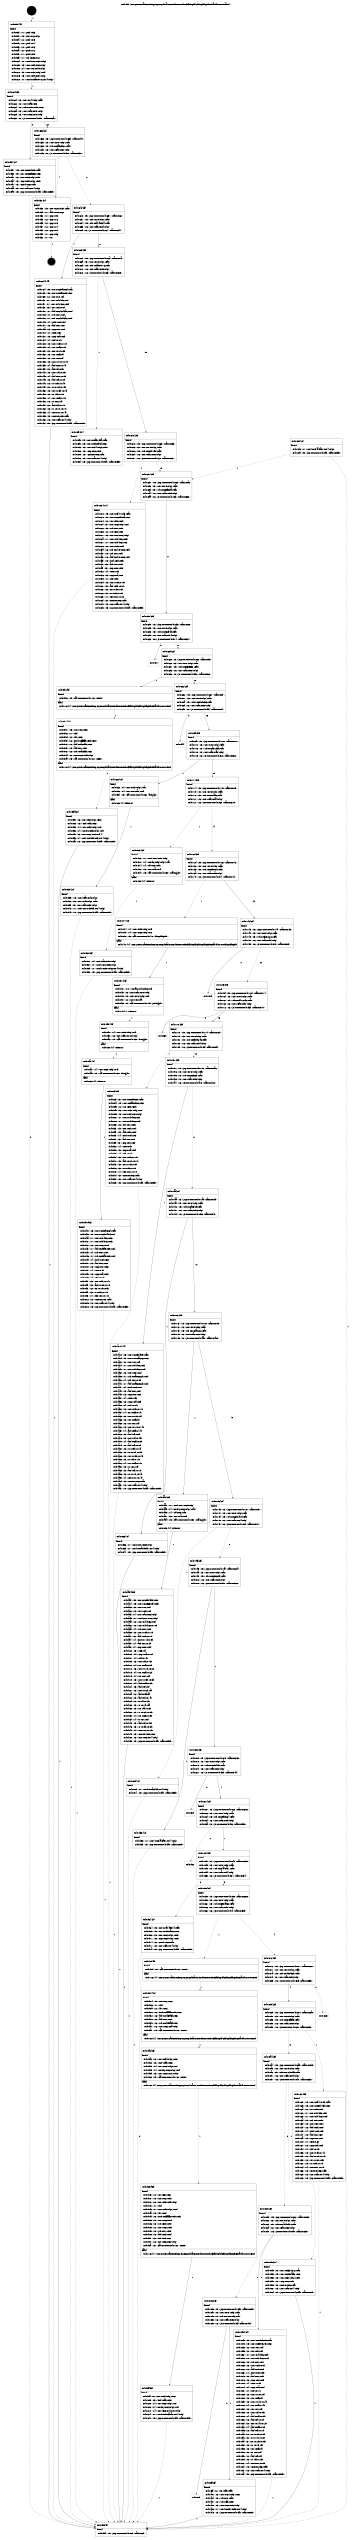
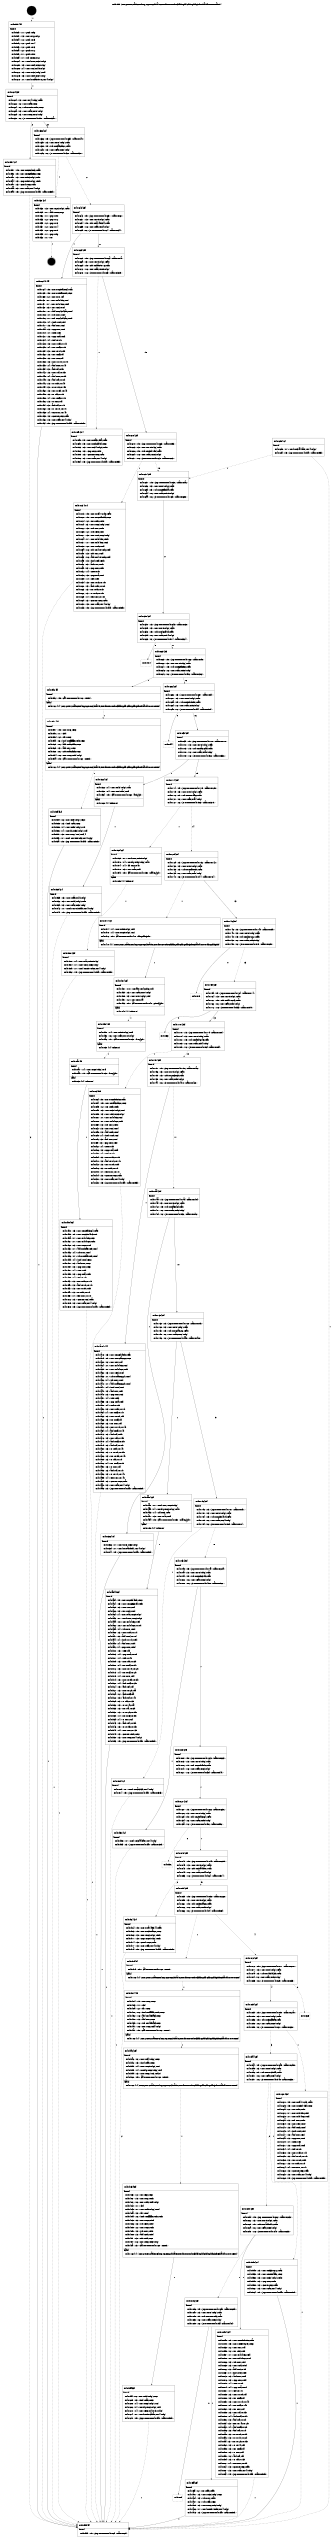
node "0x401f3d": removed
